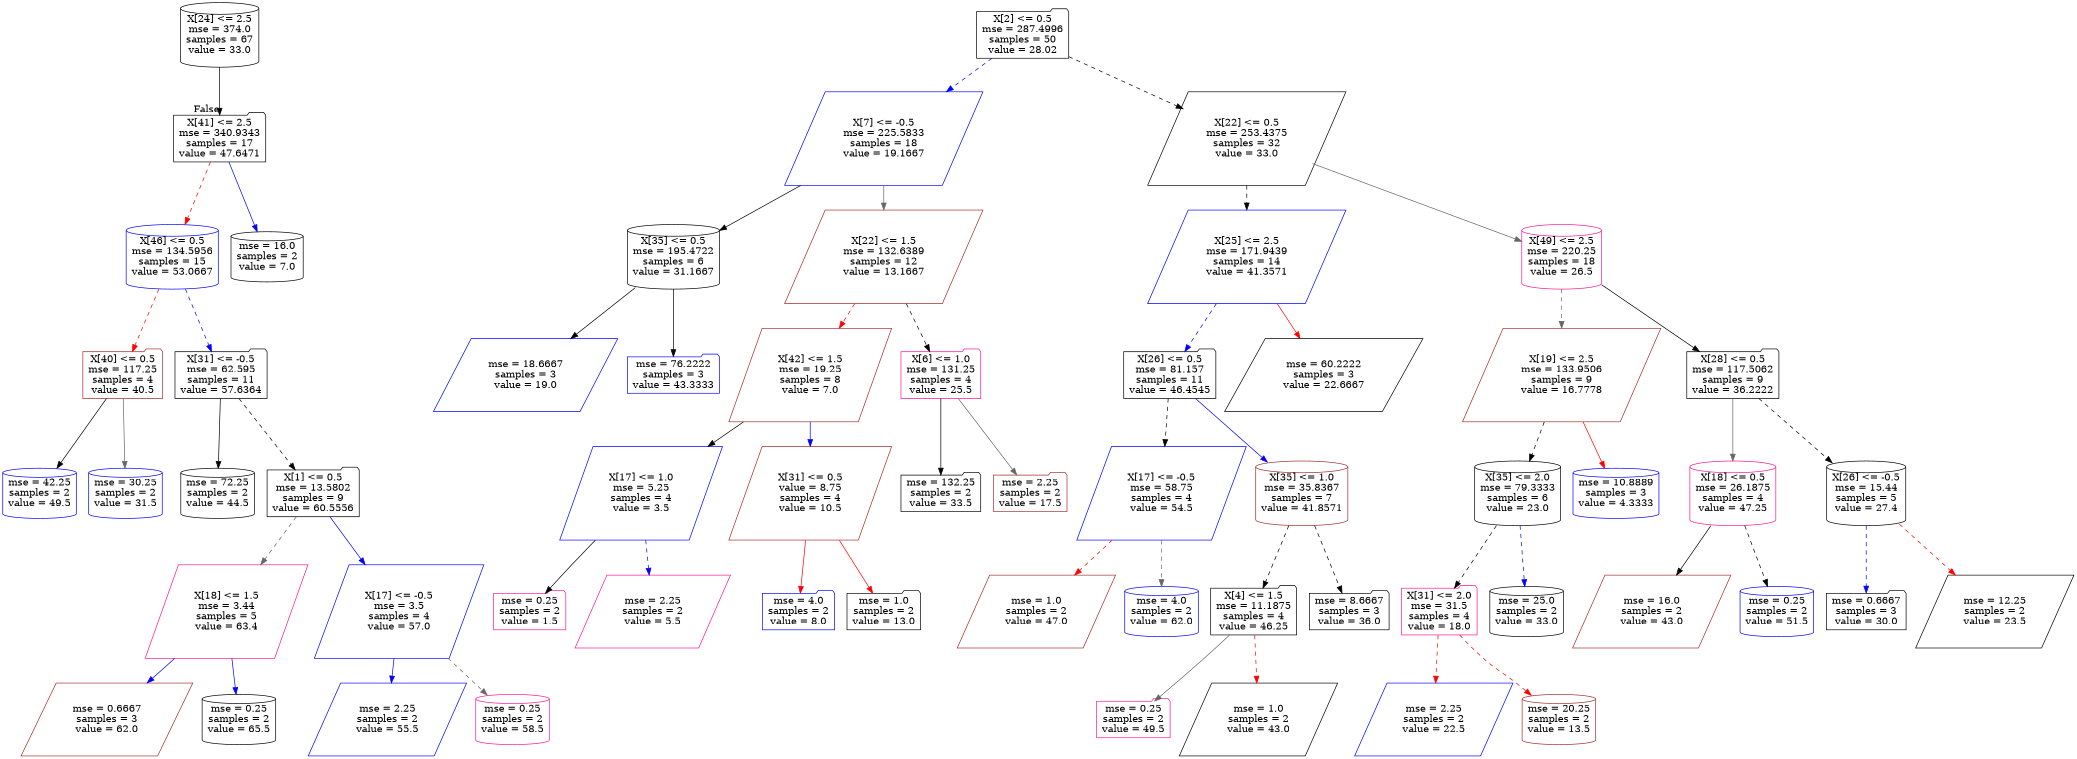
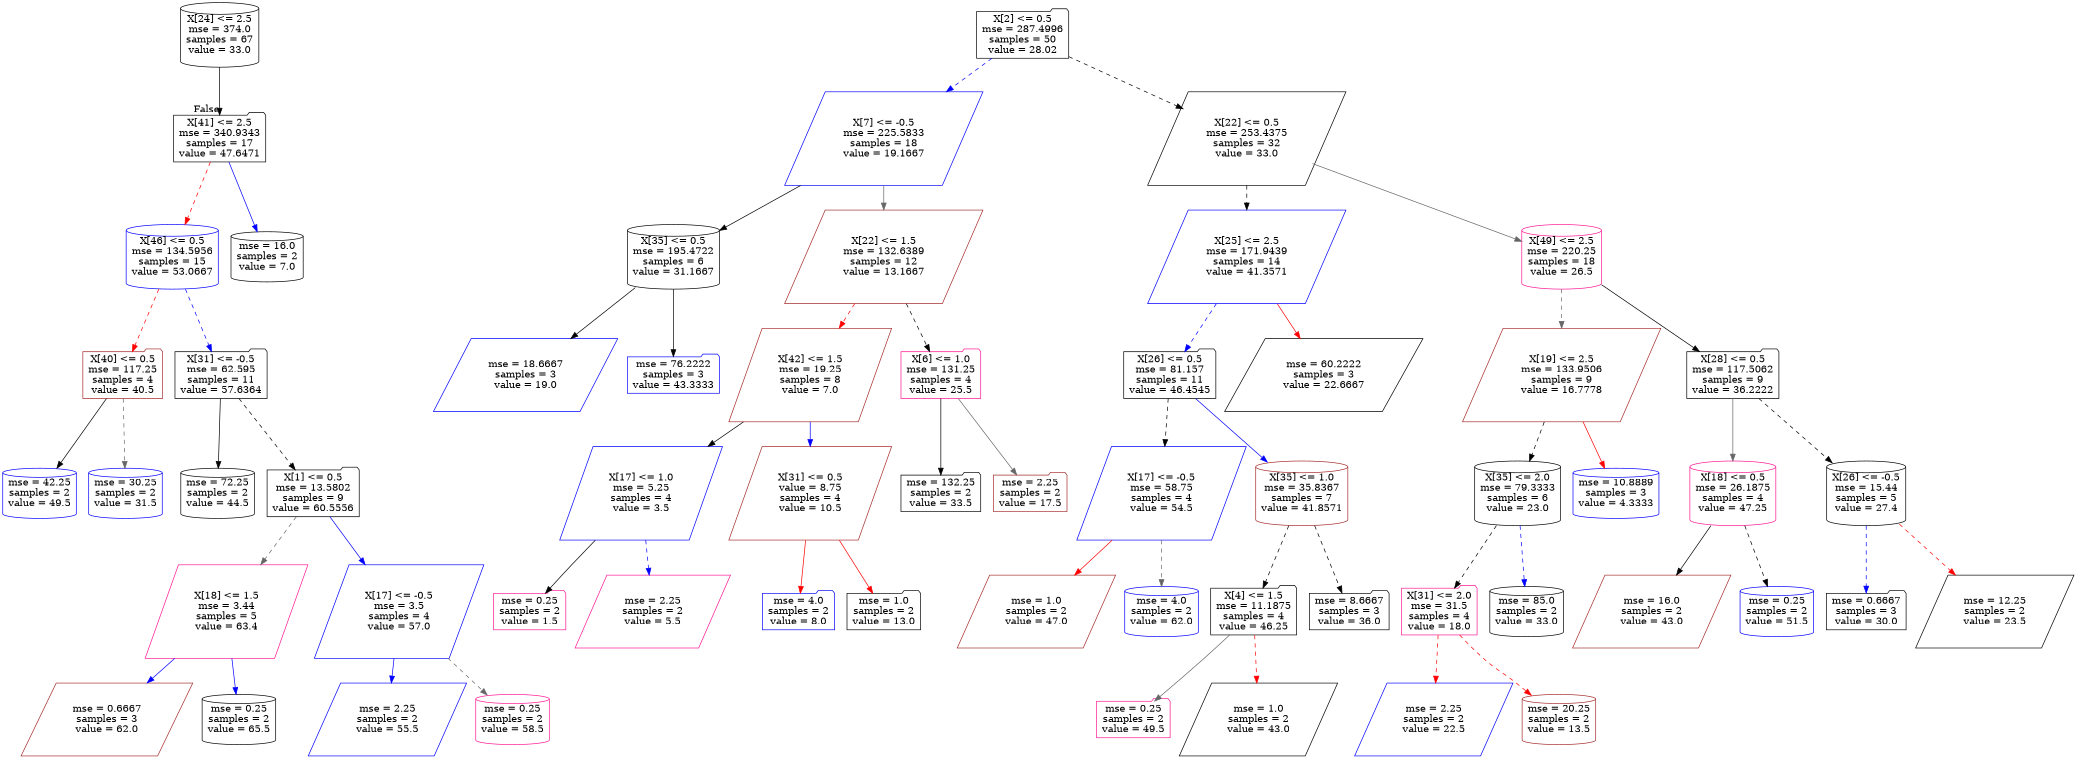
edge "X[40] <= 0.5 mse = 117.25 samples = 4 value = 40.5" -> "mse = 30.25 samples = 2 value = 31.5": style solid -> dashed
edge "X[17] <= -0.5 mse = 58.75 samples = 4 value = 54.5" -> "mse = 1.0 samples = 2 value = 47.0": style dashed -> solid
node "mse = 25.0 samples = 2 value = 33.0": label "mse = 25.0 samples = 2 value = 33.0" -> "mse = 85.0 samples = 2 value = 33.0"
